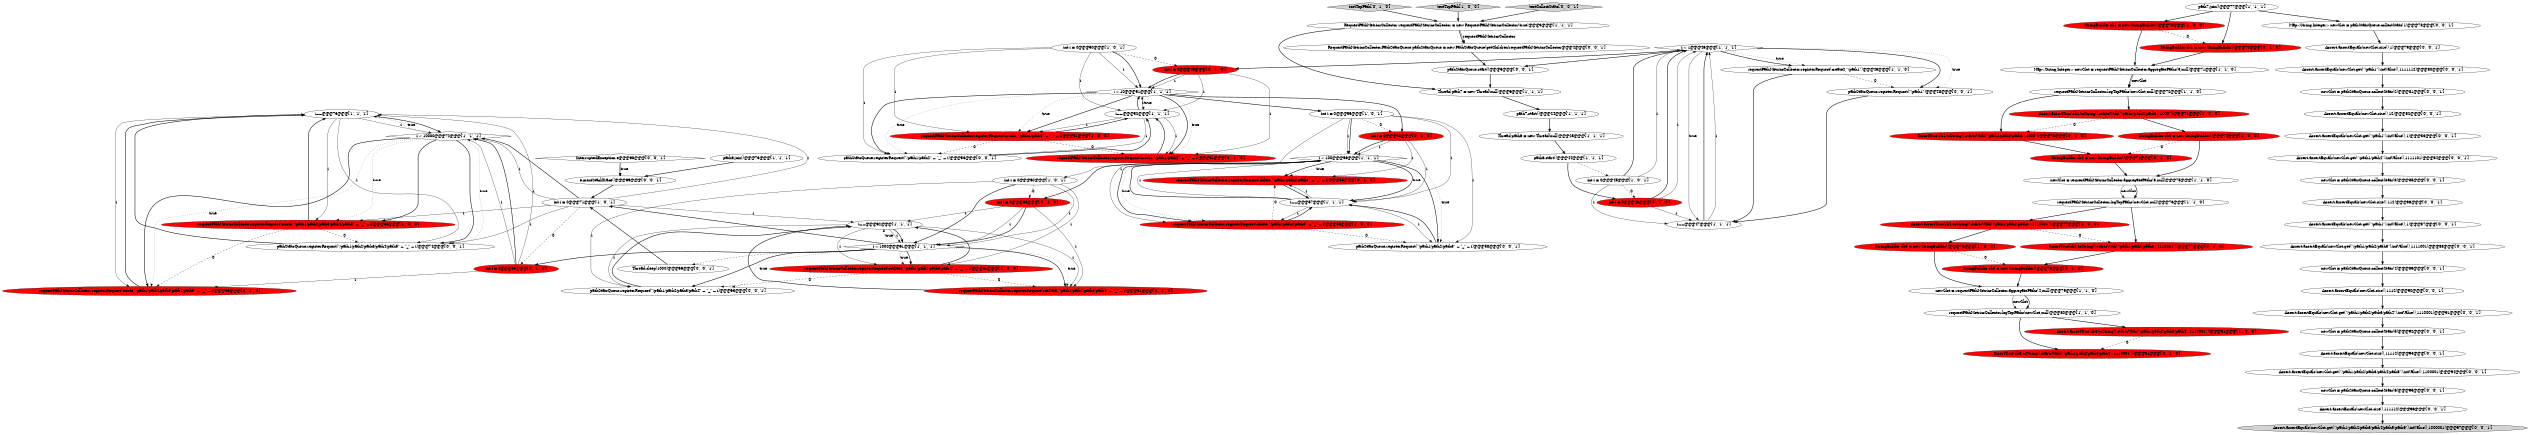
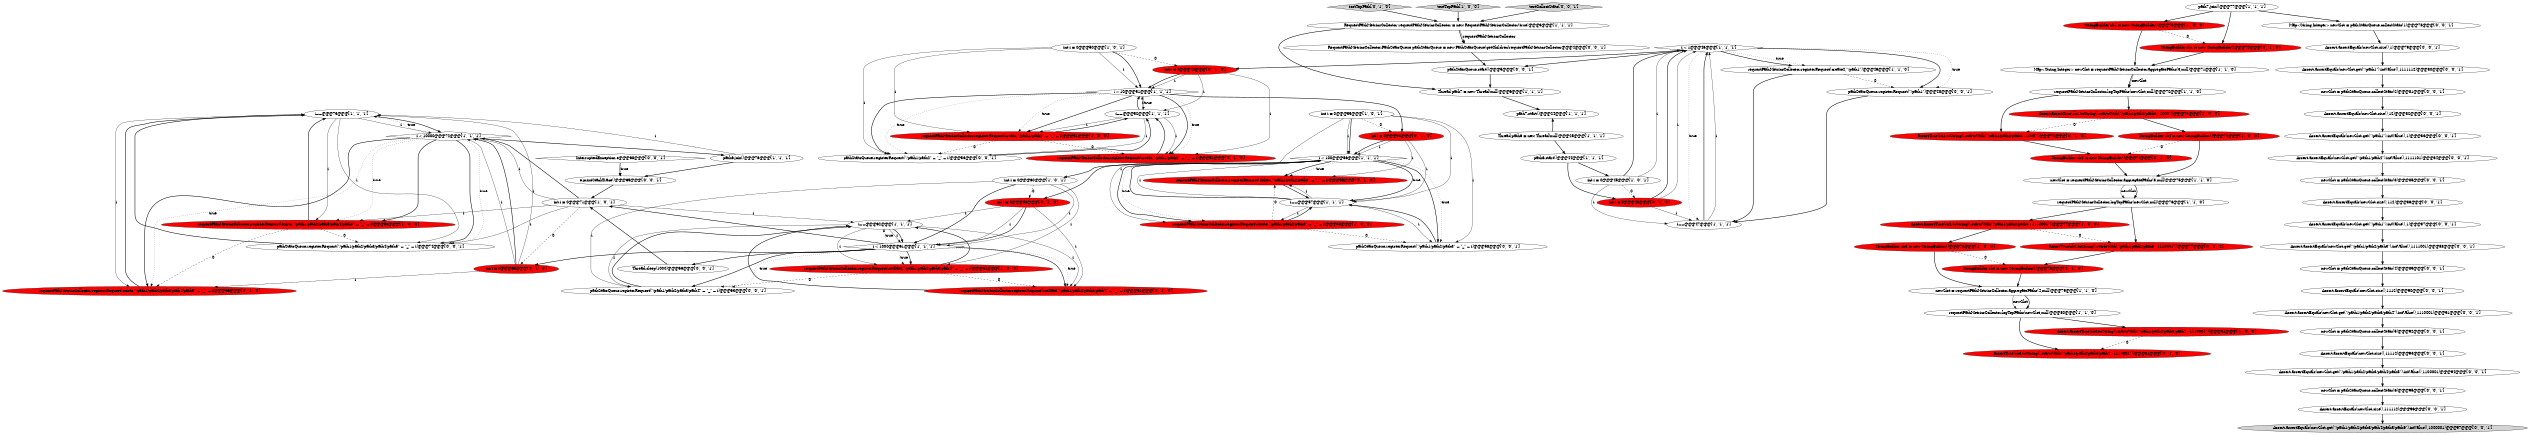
edge "int i = 0@@@50@@@['1', '0', '1']" -> "i++@@@52@@@['1', '1', '1']": removed, label "i"
edge "i < 10@@@51@@@['1', '1', '1']" -> "i++@@@52@@@['1', '1', '1']": style dotted -> solid
edge "i < 10@@@51@@@['1', '1', '1']" -> "int i = 0@@@55@@@['1', '0', '1']": removed
edge "path7.start()@@@24@@@['1', '1', '1']" -> "Thread path6 = new Thread(null)@@@25@@@['1', '1', '1']": reversed
edge "int i = 0@@@71@@@['1', '0', '1']" -> "i++@@@73@@@['1', '1', '1']": now "path6.join()@@@76@@@['1', '1', '1']" -> "i++@@@73@@@['1', '1', '1']"
edge "i < 1@@@46@@@['1', '1', '1']" -> "i++@@@47@@@['1', '1', '1']": style solid -> dotted
edge "i < 10000@@@72@@@['1', '1', '1']" -> "path6.join()@@@76@@@['1', '1', '1']": added
edge "i < 100@@@56@@@['1', '1', '1']" -> "int i = 0@@@60@@@['1', '0', '1']": style solid -> bold
edge "path6.start()@@@44@@@['1', '1', '1']" -> "int i = 0@@@45@@@['1', '0', '1']": style dashed -> bold
edge "i < 1000@@@61@@@['1', '1', '1']" -> "Thread.sleep(1000)@@@66@@@['0', '0', '1']": style dashed -> bold
